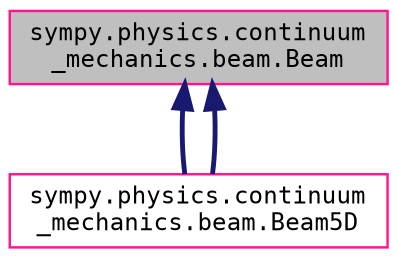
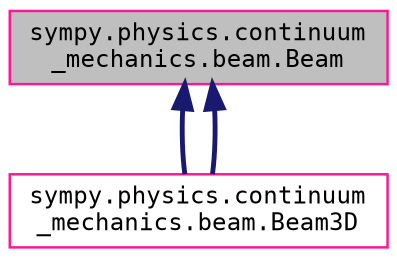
node "sympy.physics.continuum _mechanics.beam.Beam5D": label "sympy.physics.continuum _mechanics.beam.Beam5D" -> "sympy.physics.continuum _mechanics.beam.Beam3D"
